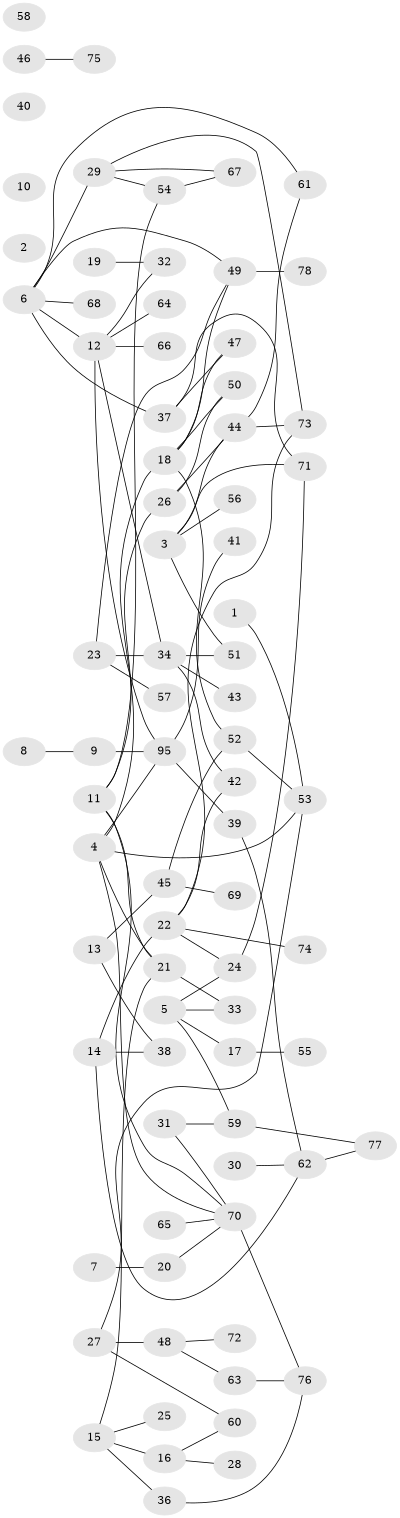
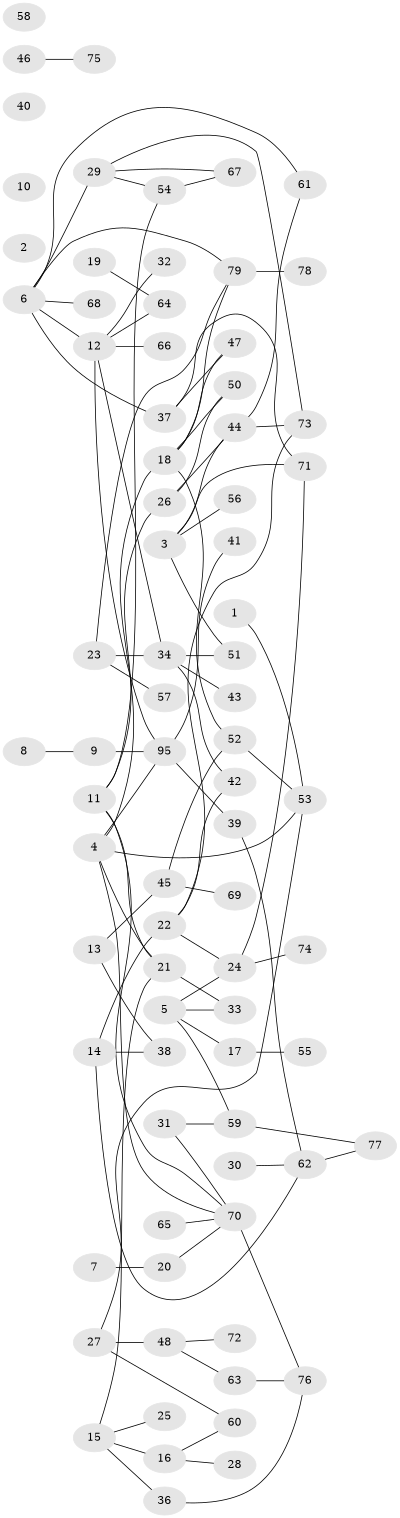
edge "19" -- "32": now "19" -- "64"
node "49": label "49" -> "79"
edge "22" -- "74": now "24" -- "74"
